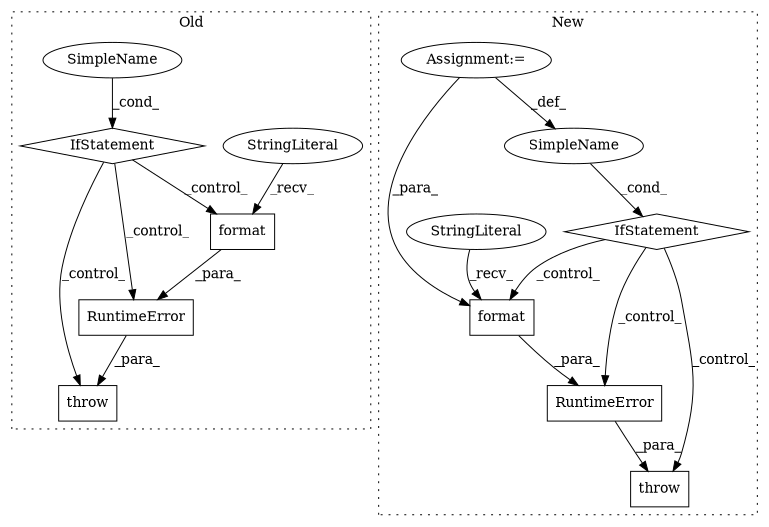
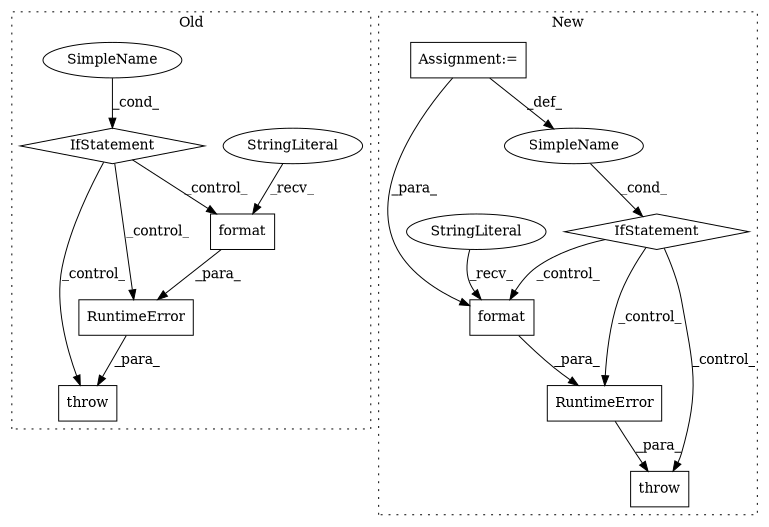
node "Assignment:=": shape ellipse -> box
